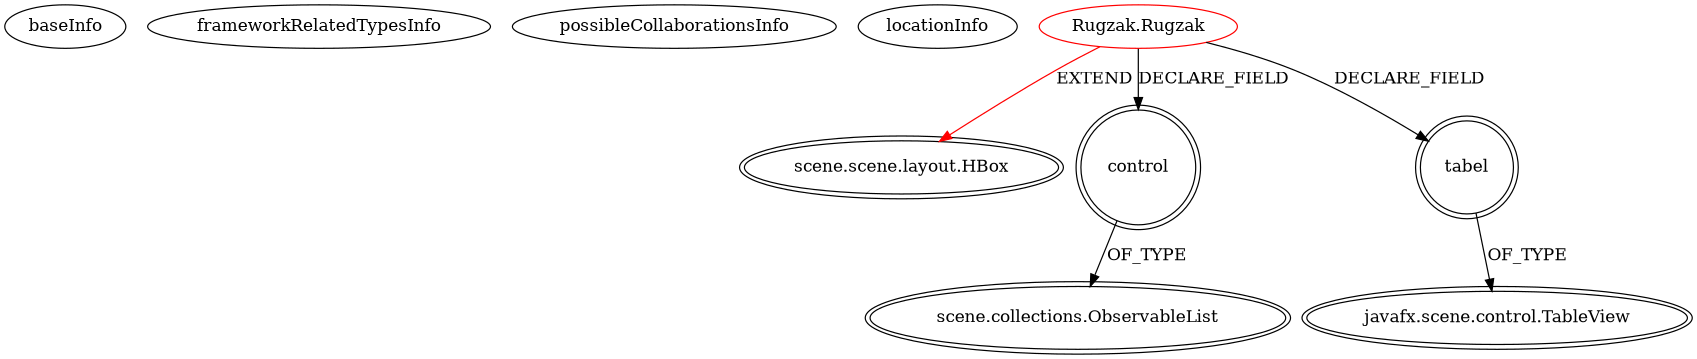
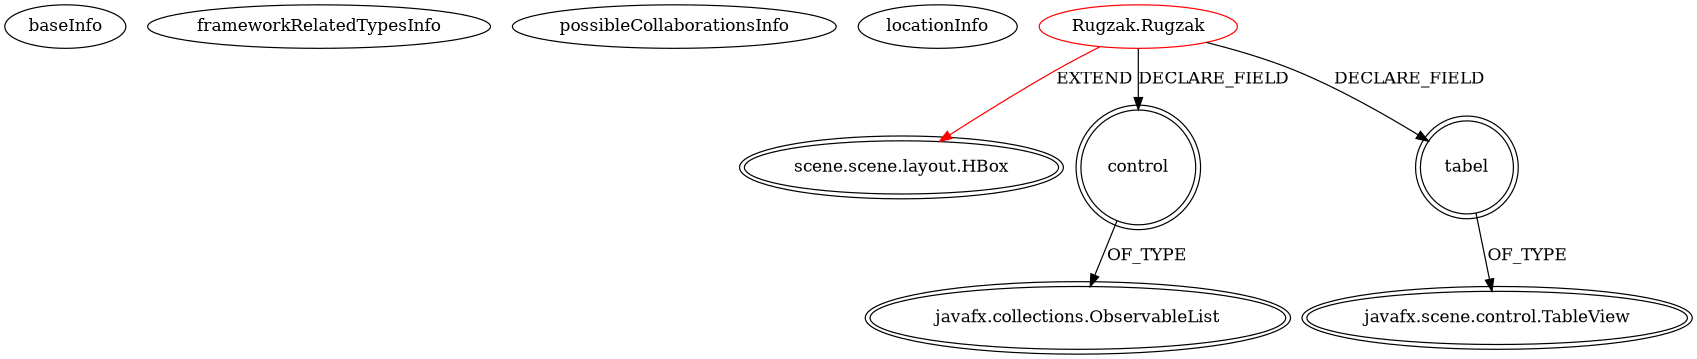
node "scene.collections.ObservableList": label "scene.collections.ObservableList" -> "javafx.collections.ObservableList"
